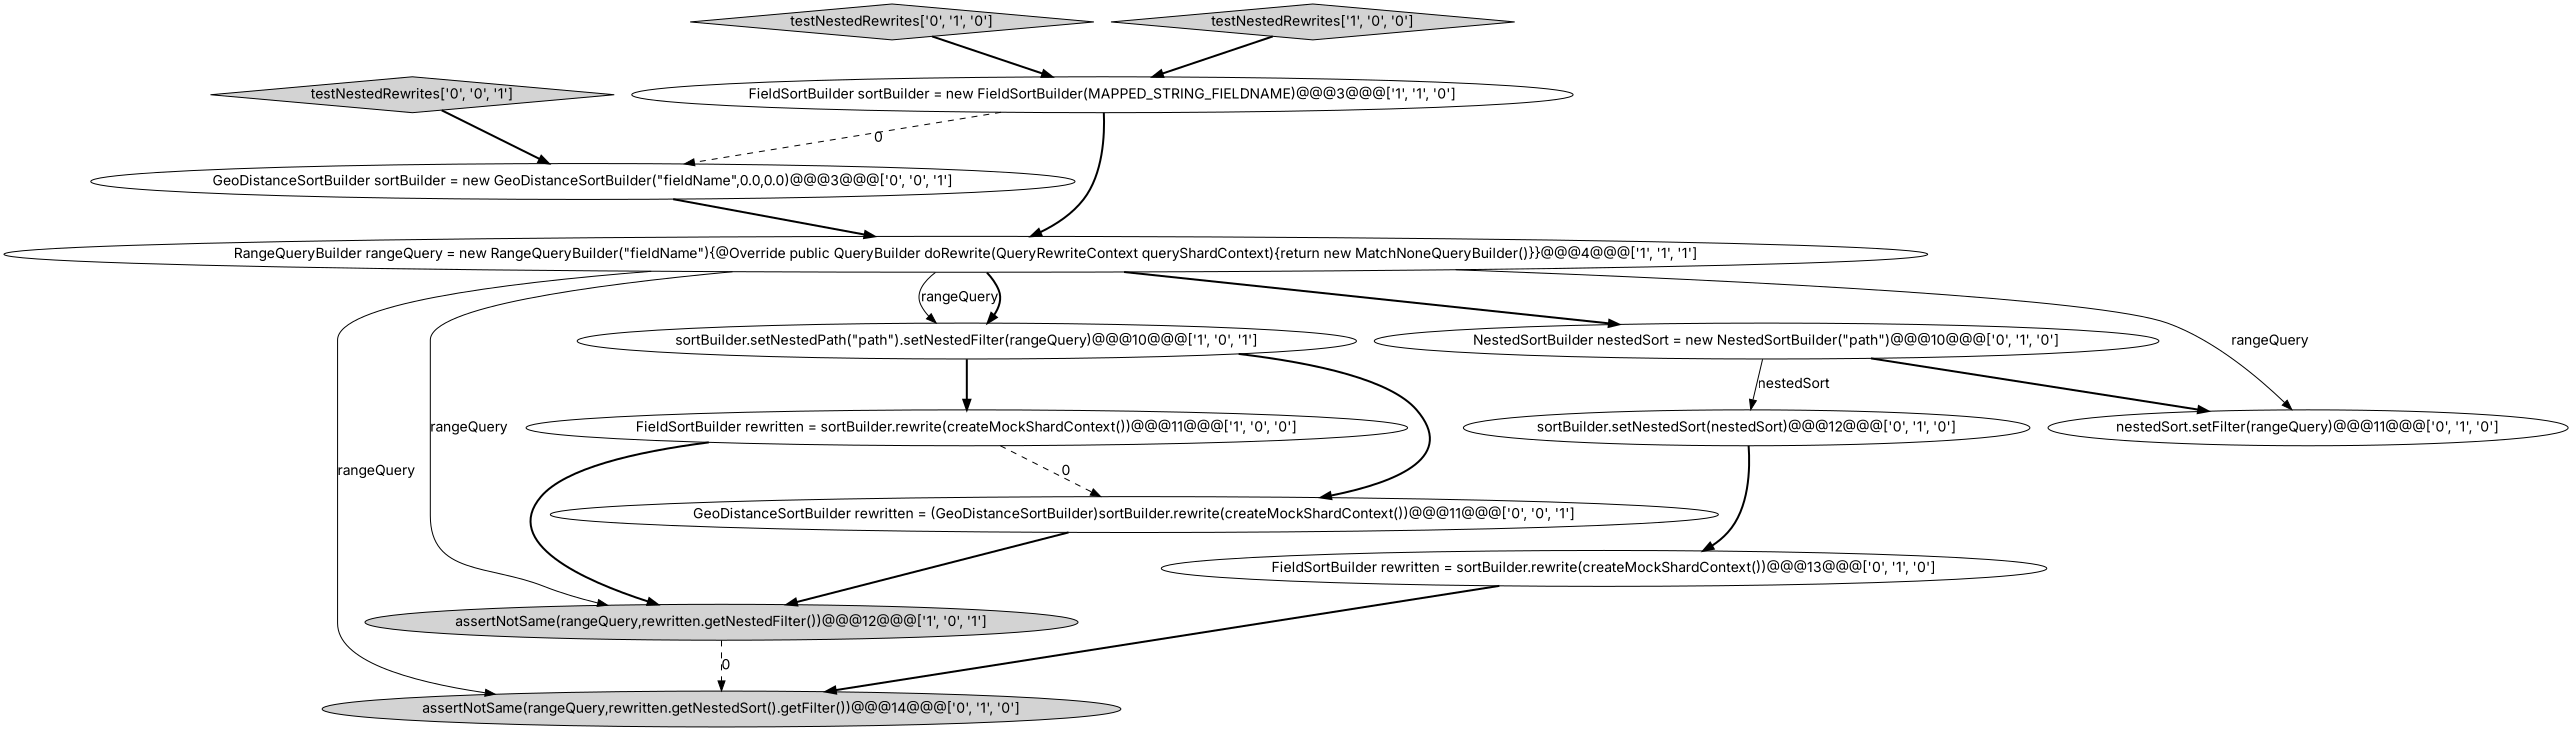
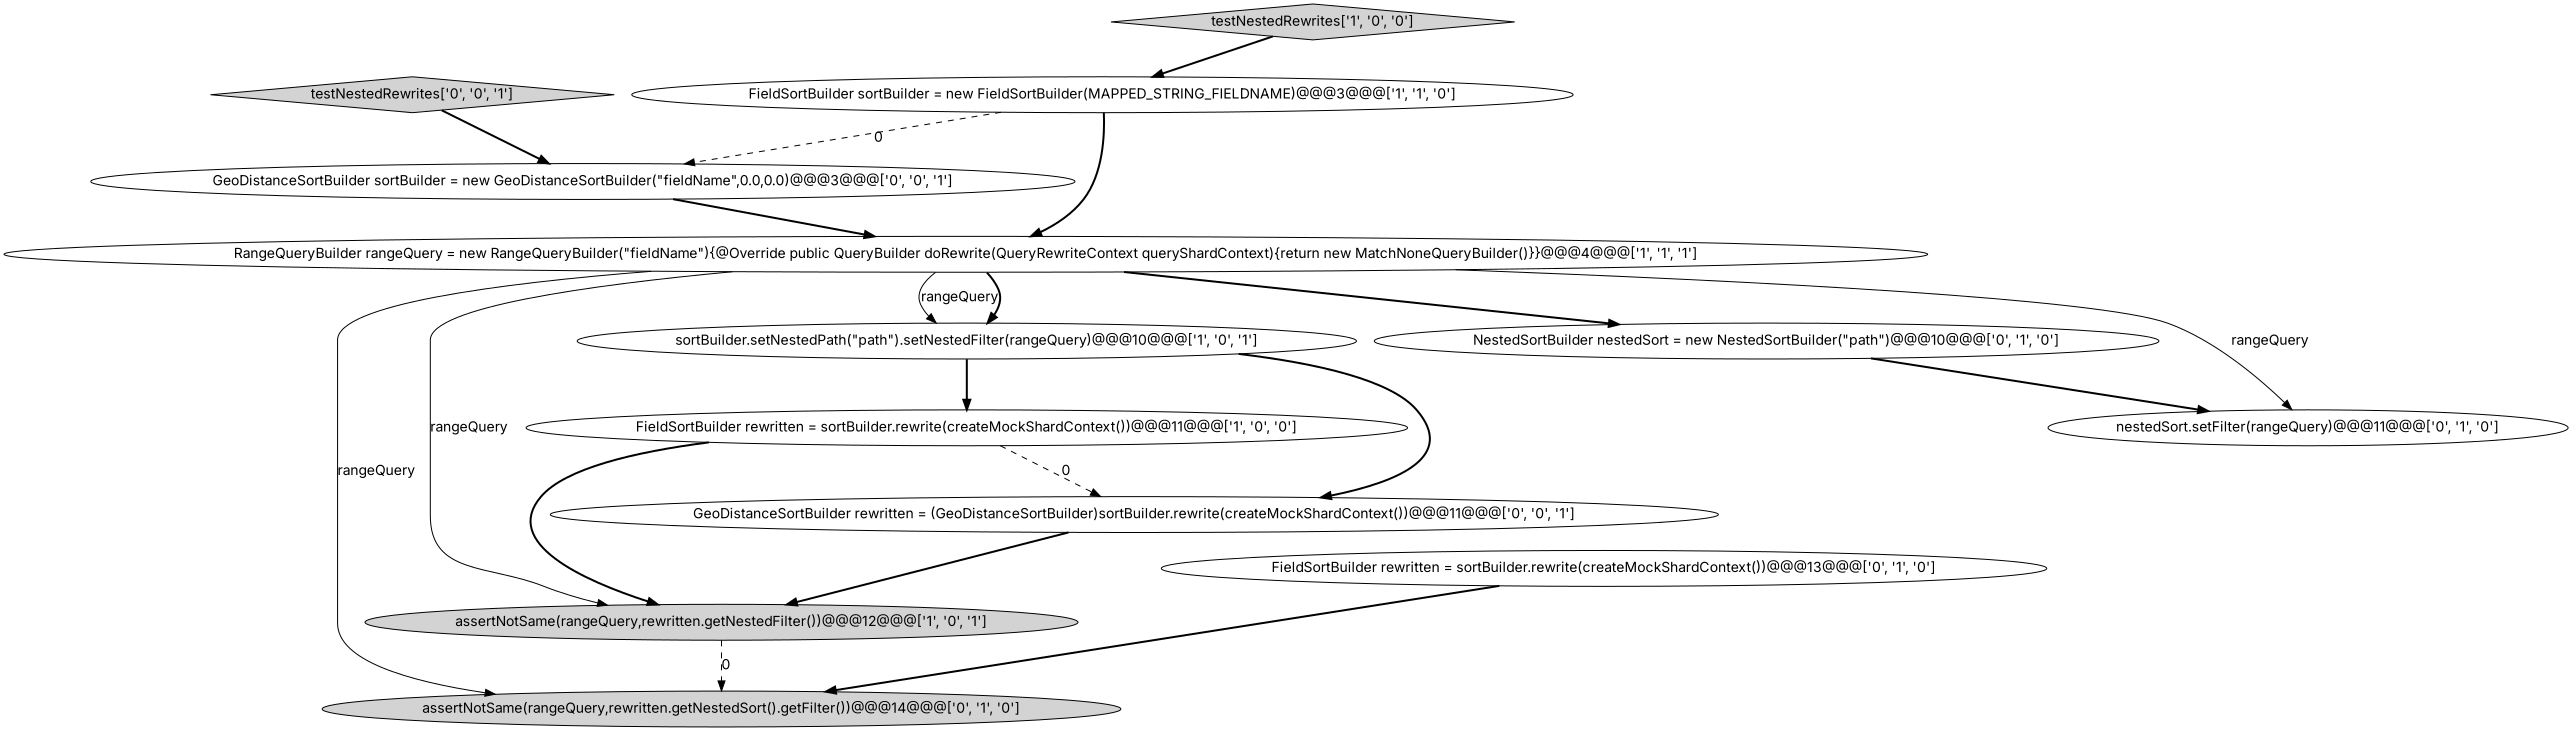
node "testNestedRewrites['0', '1', '0']": removed
node "sortBuilder.setNestedSort(nestedSort)@@@12@@@['0', '1', '0']": removed
